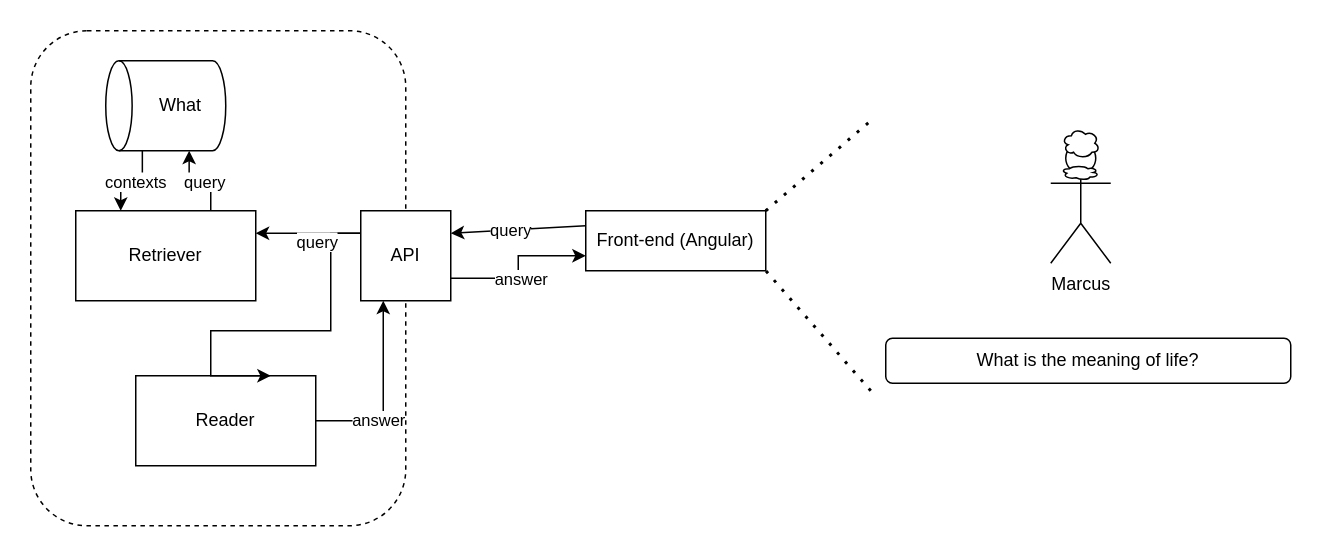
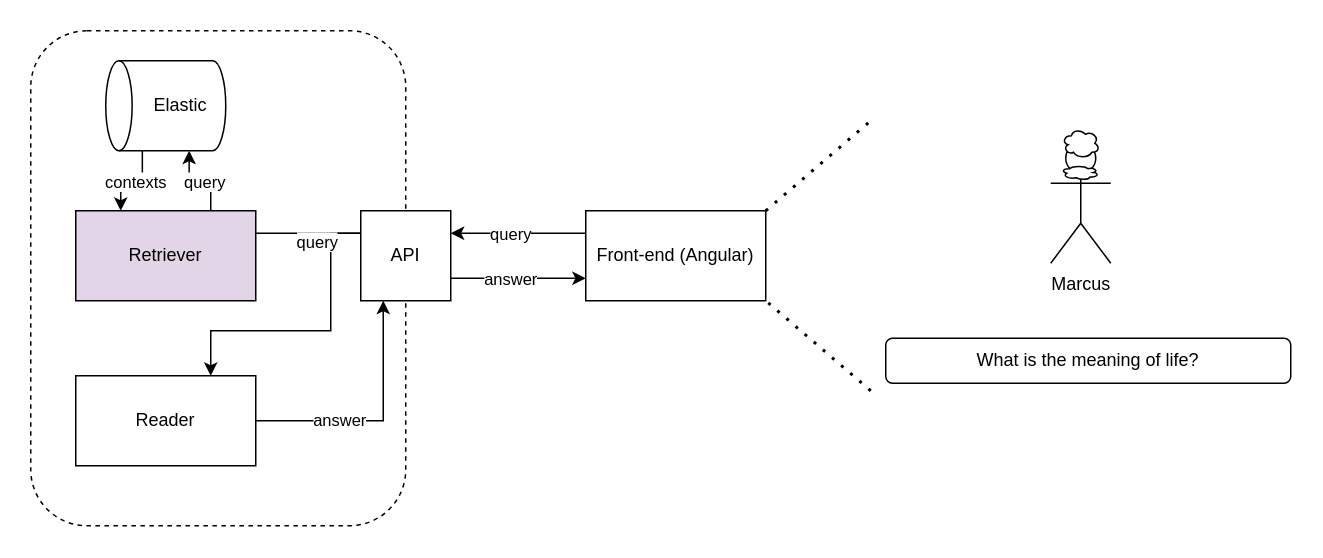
node "What": label "What" -> "Elastic"
edge "API" -> "Retriever": arrowhead classic -> none
node "Front-end (Angular)": size 180x60 -> 180x90
node "Retriever": fillcolor #ffffff -> #e1d5e7
node "Reader": moved (226, 421) -> (166, 421)
